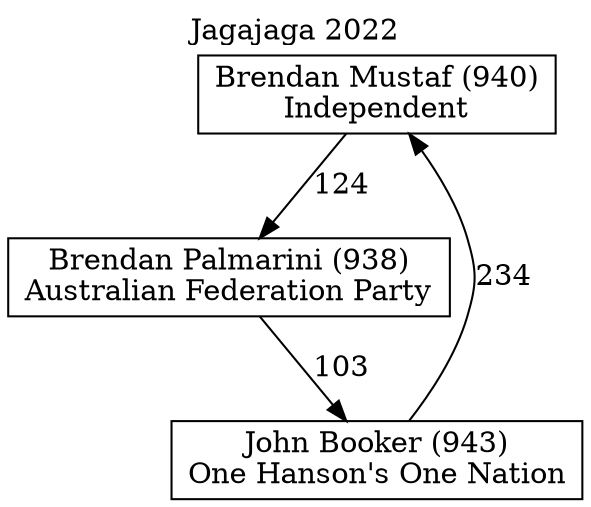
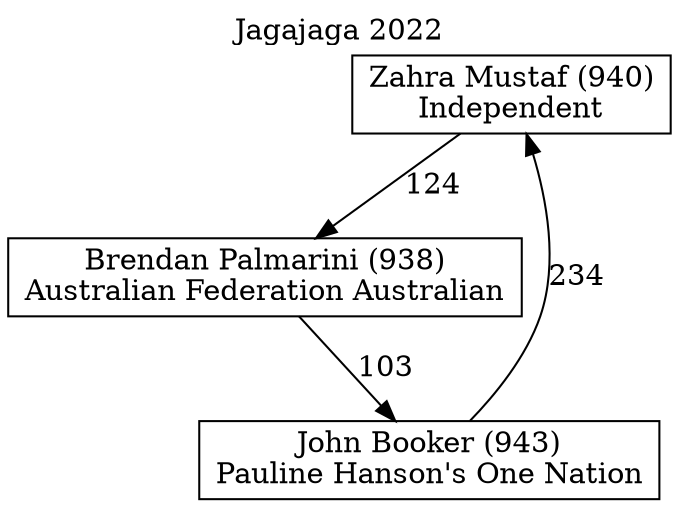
node "Brendan Mustaf (940) Independent": label "Brendan Mustaf (940) Independent" -> "Zahra Mustaf (940) Independent"
node "Brendan Palmarini (938) Australian Federation Party": label "Brendan Palmarini (938) Australian Federation Party" -> "Brendan Palmarini (938) Australian Federation Australian"
node "John Booker (943) One Hanson's One Nation": label "John Booker (943) One Hanson's One Nation" -> "John Booker (943) Pauline Hanson's One Nation"
